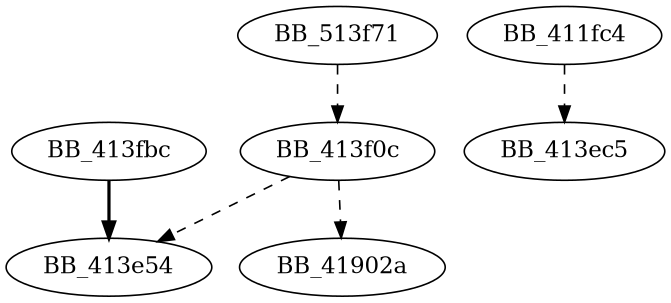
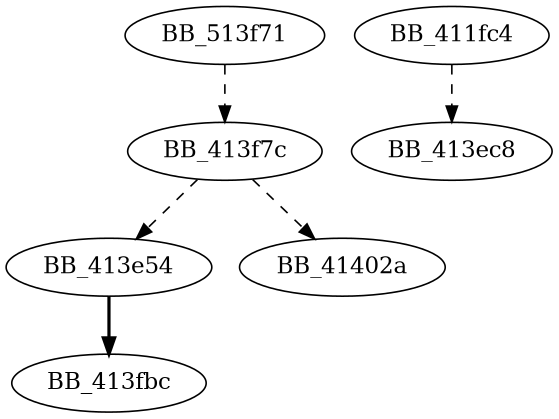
node "BB_413f0c": label "BB_413f0c" -> "BB_413f7c"
node "BB_413ec5": label "BB_413ec5" -> "BB_413ec8"
edge "BB_413fbc" -> "BB_413e54": reversed
node "BB_41902a": label "BB_41902a" -> "BB_41402a"
